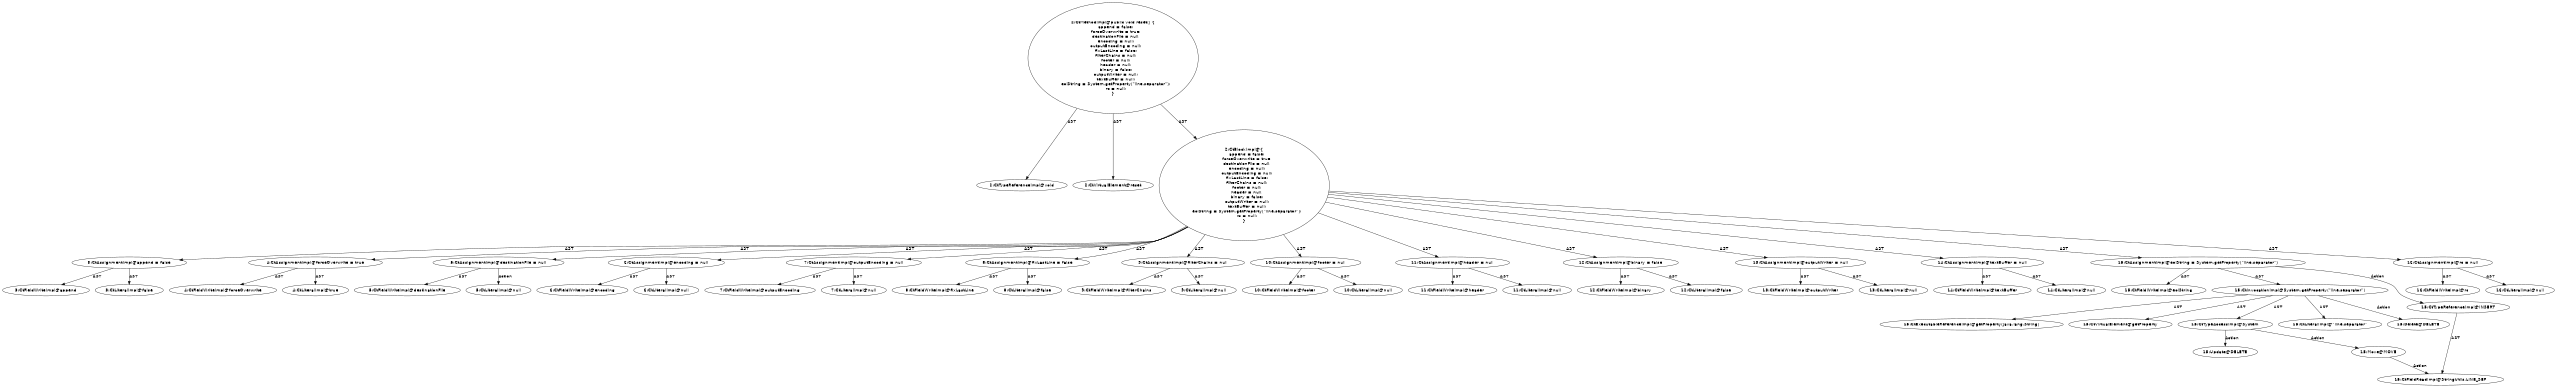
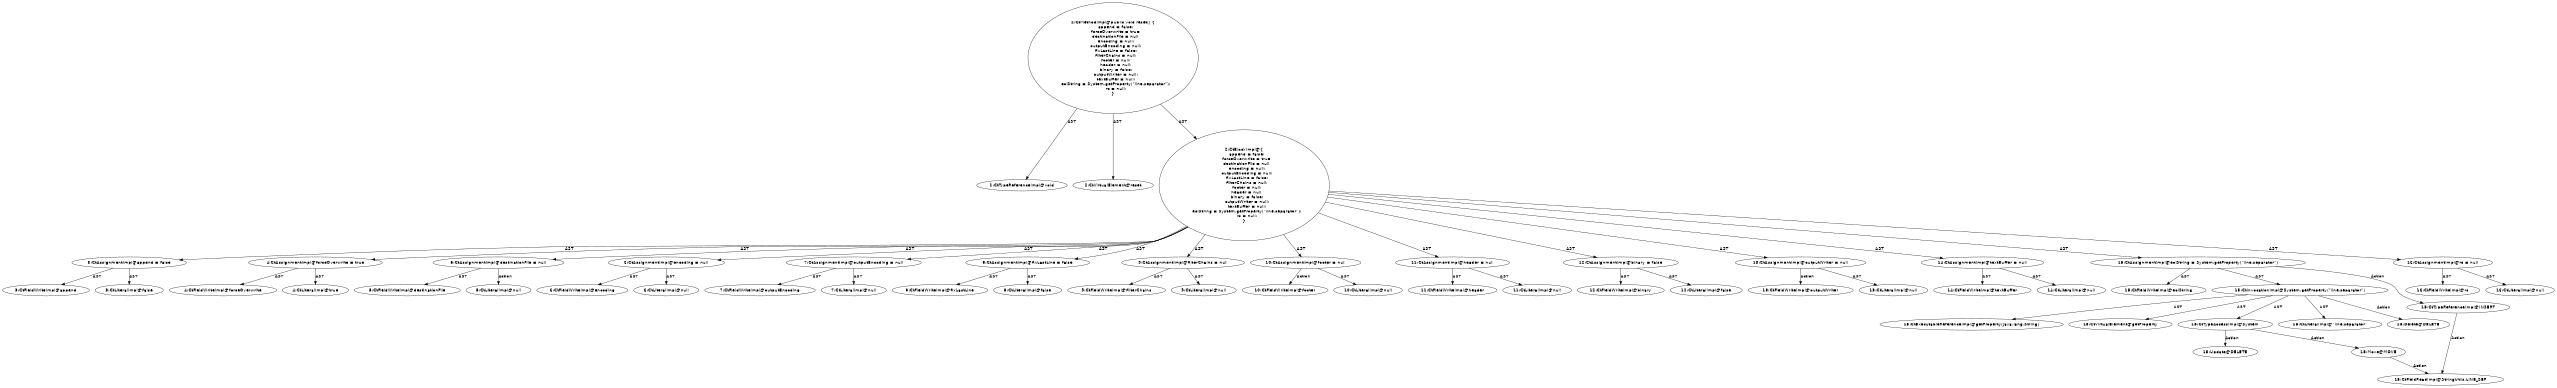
edge "10:CtAssignmentImpl@footer = null" -> "10:CtFieldWriteImpl@footer": label "AST" -> "Action"
edge "13:CtAssignmentImpl@outputWriter = null" -> "13:CtFieldWriteImpl@outputWriter": label "AST" -> "Action"
edge "15:CtTypeReferenceImpl@INSERT" -> "15:CtFieldReadImpl@StringUtils.LINE_SEP": label "AST" -> "Action"
